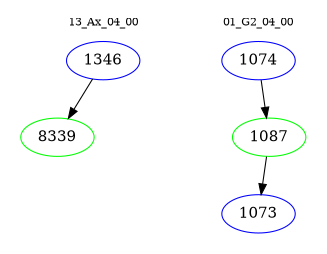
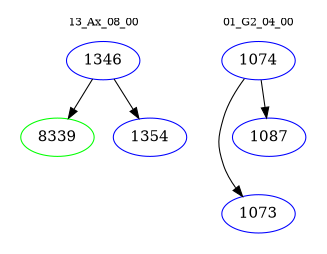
cluster "13_Ax_04_00": label "13_Ax_04_00" -> "13_Ax_08_00"
node "1354": added
node "1087": color green -> blue
edge "1087" -> "1073": now "1074" -> "1073"
